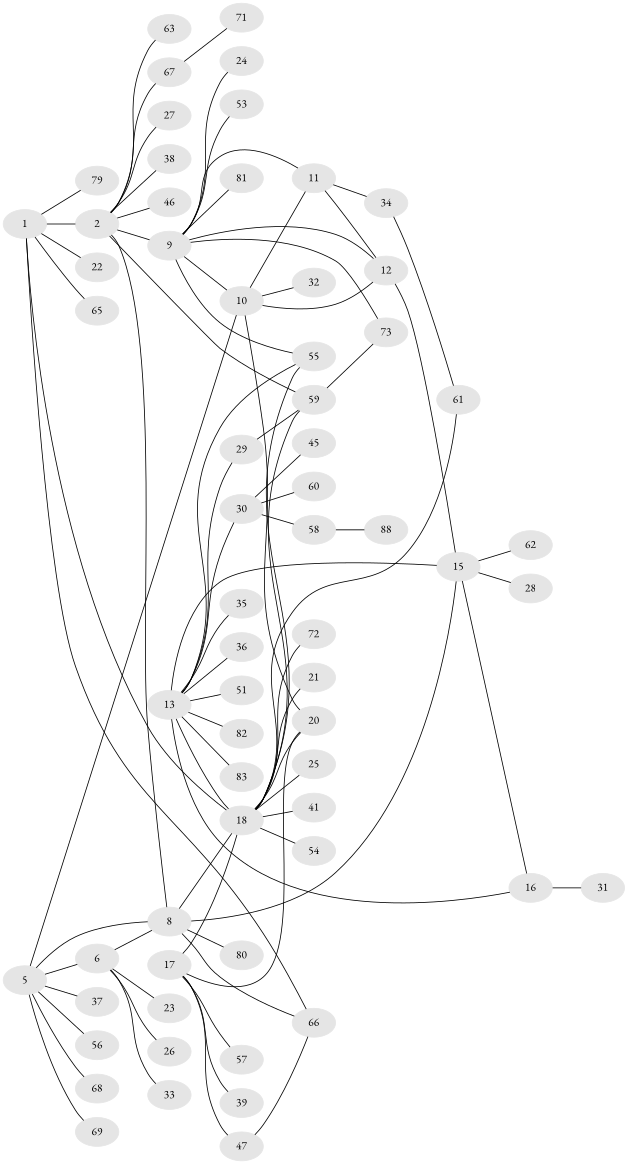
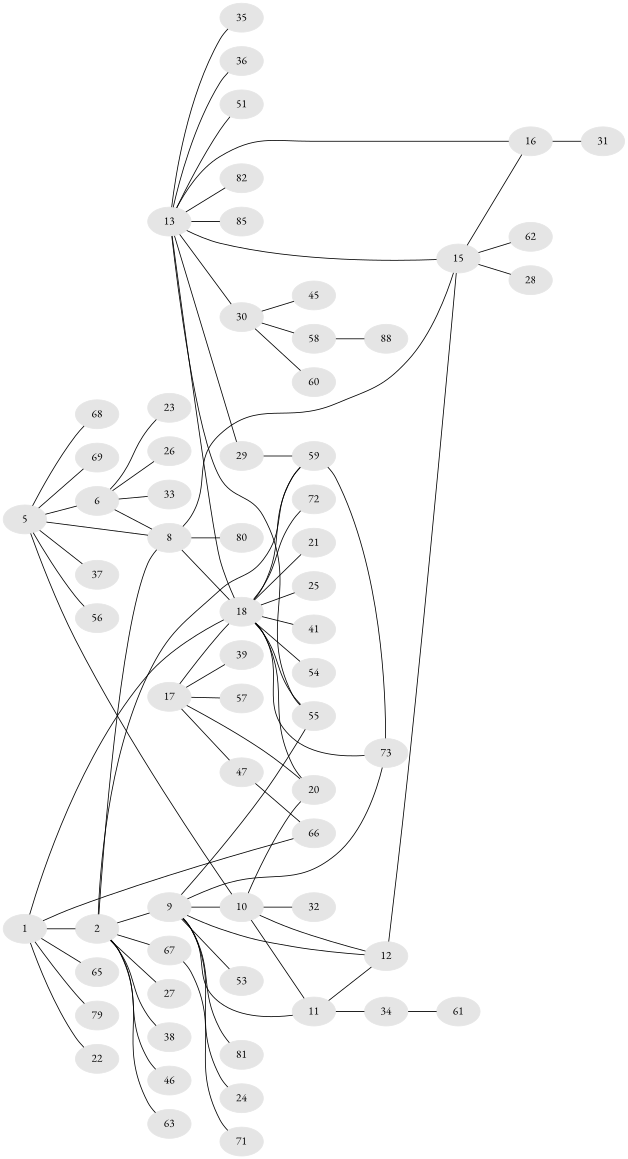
edge "61" -- "18": now "73" -- "18"
node "83": label "83" -> "85"
edge "8" -- "66": removed
